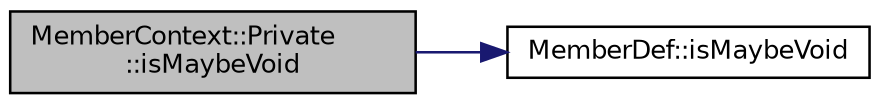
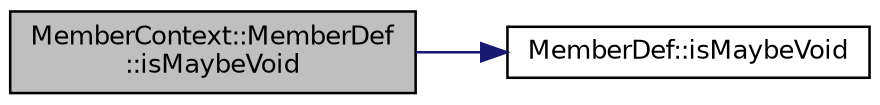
node "MemberContext::Private ::isMaybeVoid": label "MemberContext::Private ::isMaybeVoid" -> "MemberContext::MemberDef ::isMaybeVoid"
